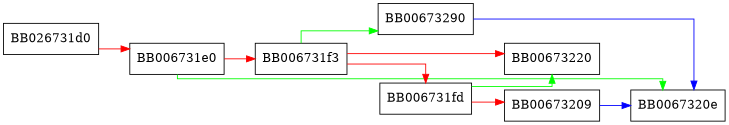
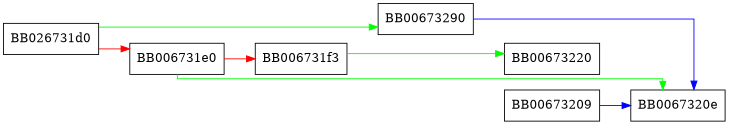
edge "BB006731f3" -> "BB00673290": now "BB026731d0" -> "BB00673290"
edge "BB006731f3" -> "BB00673220": color red -> green
node "BB006731fd": removed
